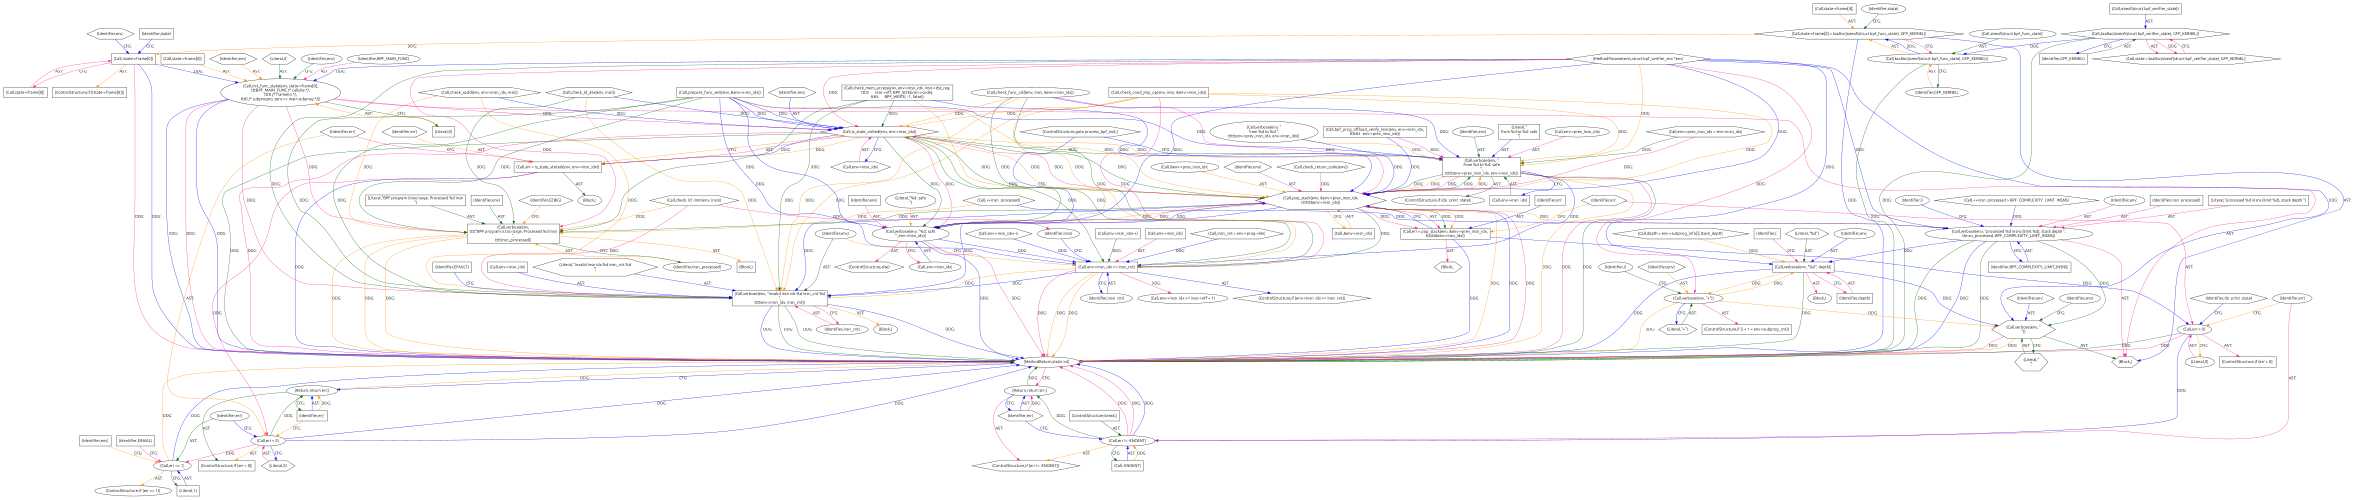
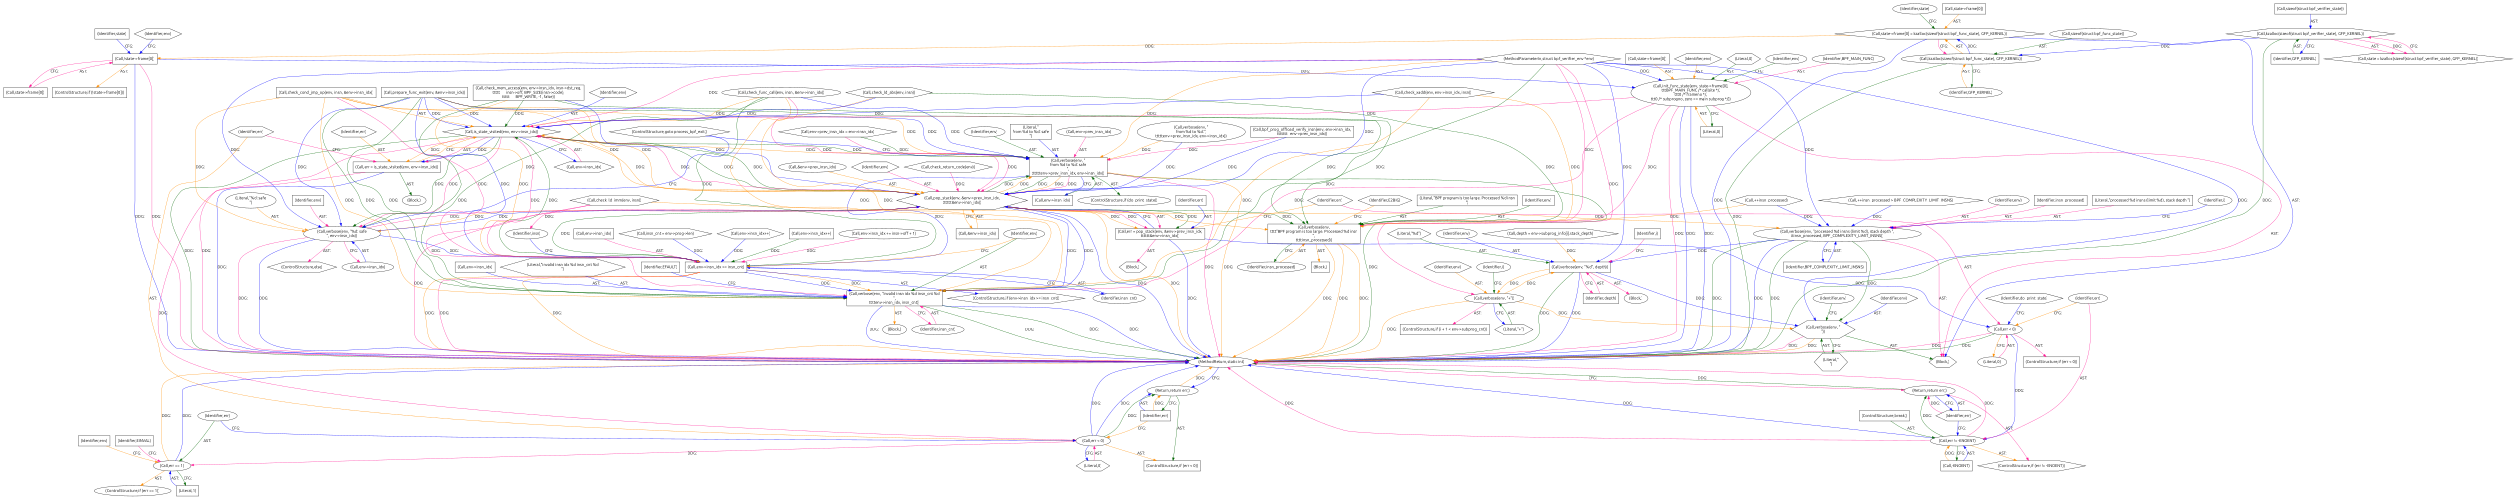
edge "(Call,check_cond_jmp_op(env, insn, &env->insn_idx))" -> "(Call,is_state_visited(env, env->insn_idx))": label "DDG: " -> "AST: "
edge "(Call,is_state_visited(env, env->insn_idx))" -> "(Call,env->insn_idx >= insn_cnt)": color darkgreen -> deeppink
edge "(Call,env->insn_idx >= insn_cnt)" -> "(Call,env->insn_idx += insn->off + 1)": reversed
